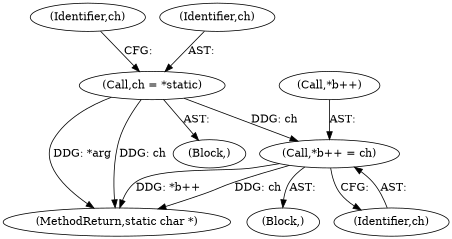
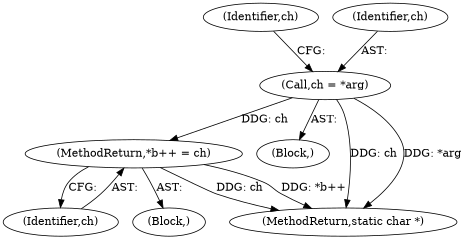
node "(Call,ch = *static)": label "(Call,ch = *static)" -> "(Call,ch = *arg)"
node "(Call,*b++)": removed
node "(Call,*b++ = ch)": label "(Call,*b++ = ch)" -> "(MethodReturn,*b++ = ch)"
